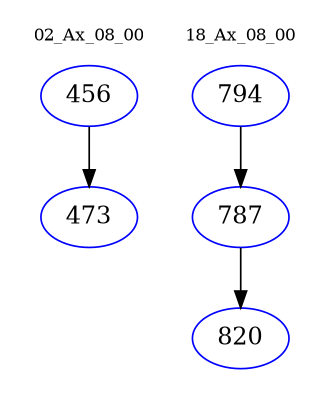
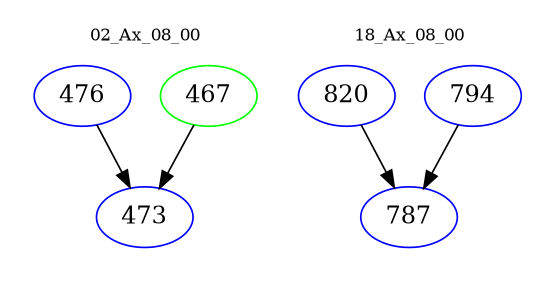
node "456": label "456" -> "476"
node "467": added
edge "787" -> "820": reversed
